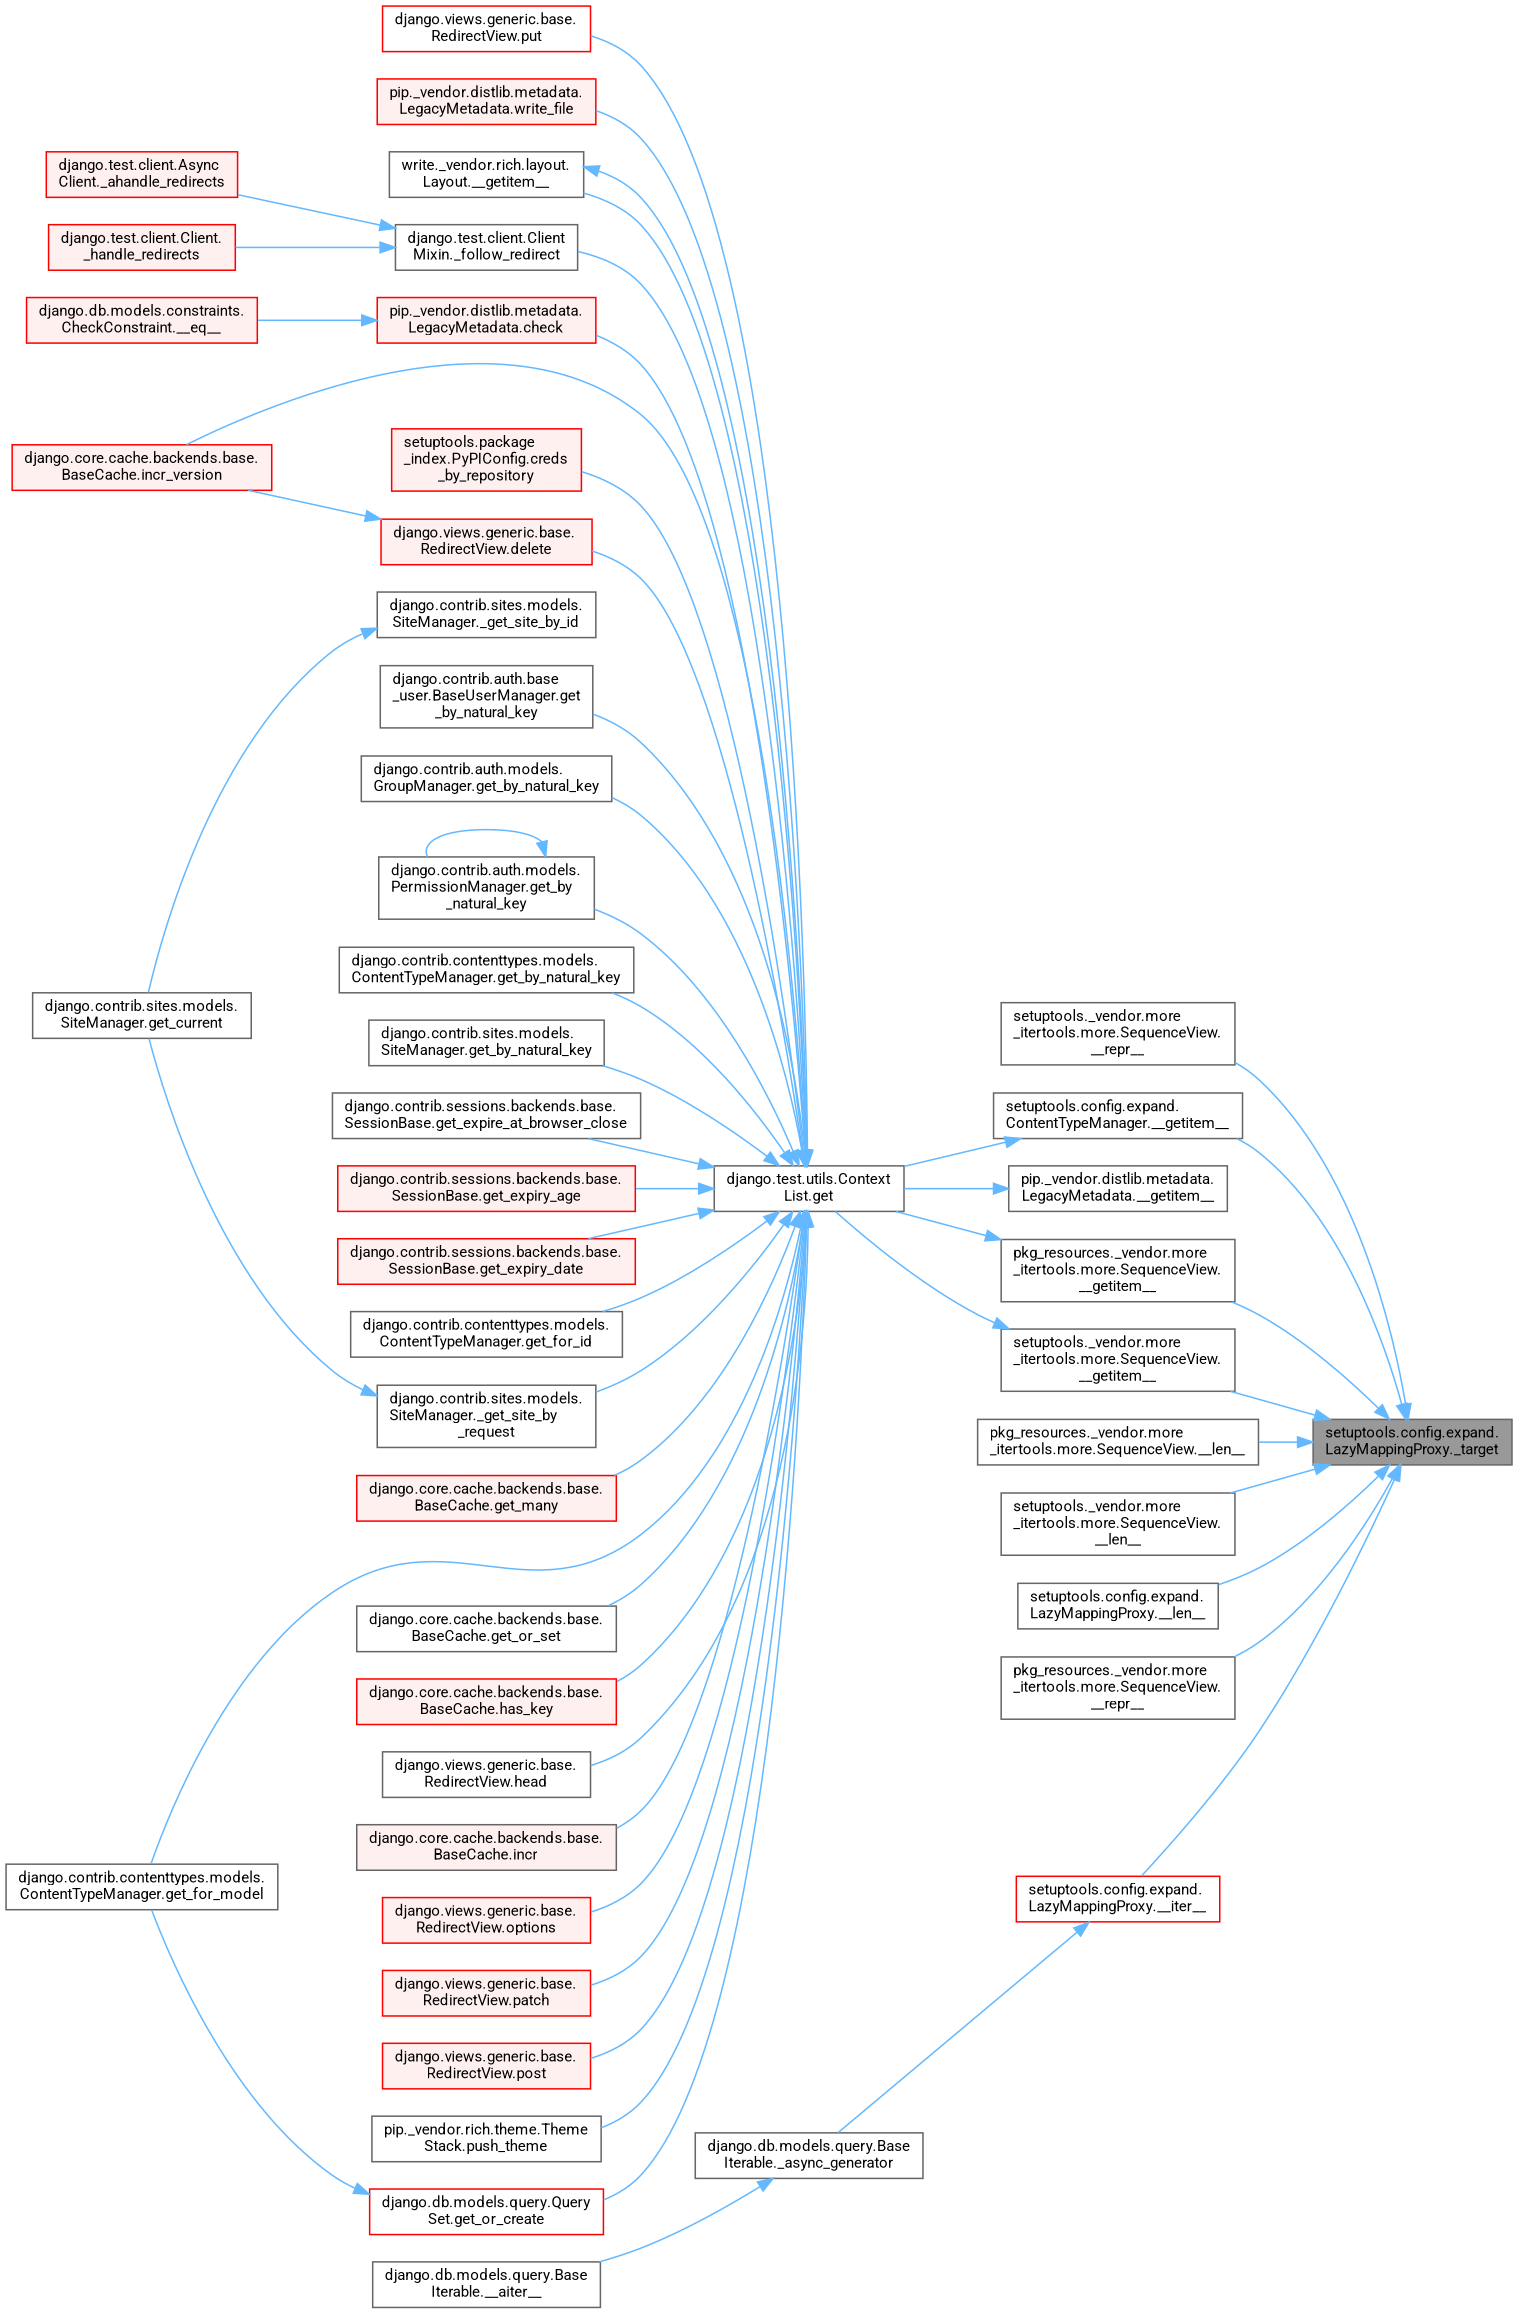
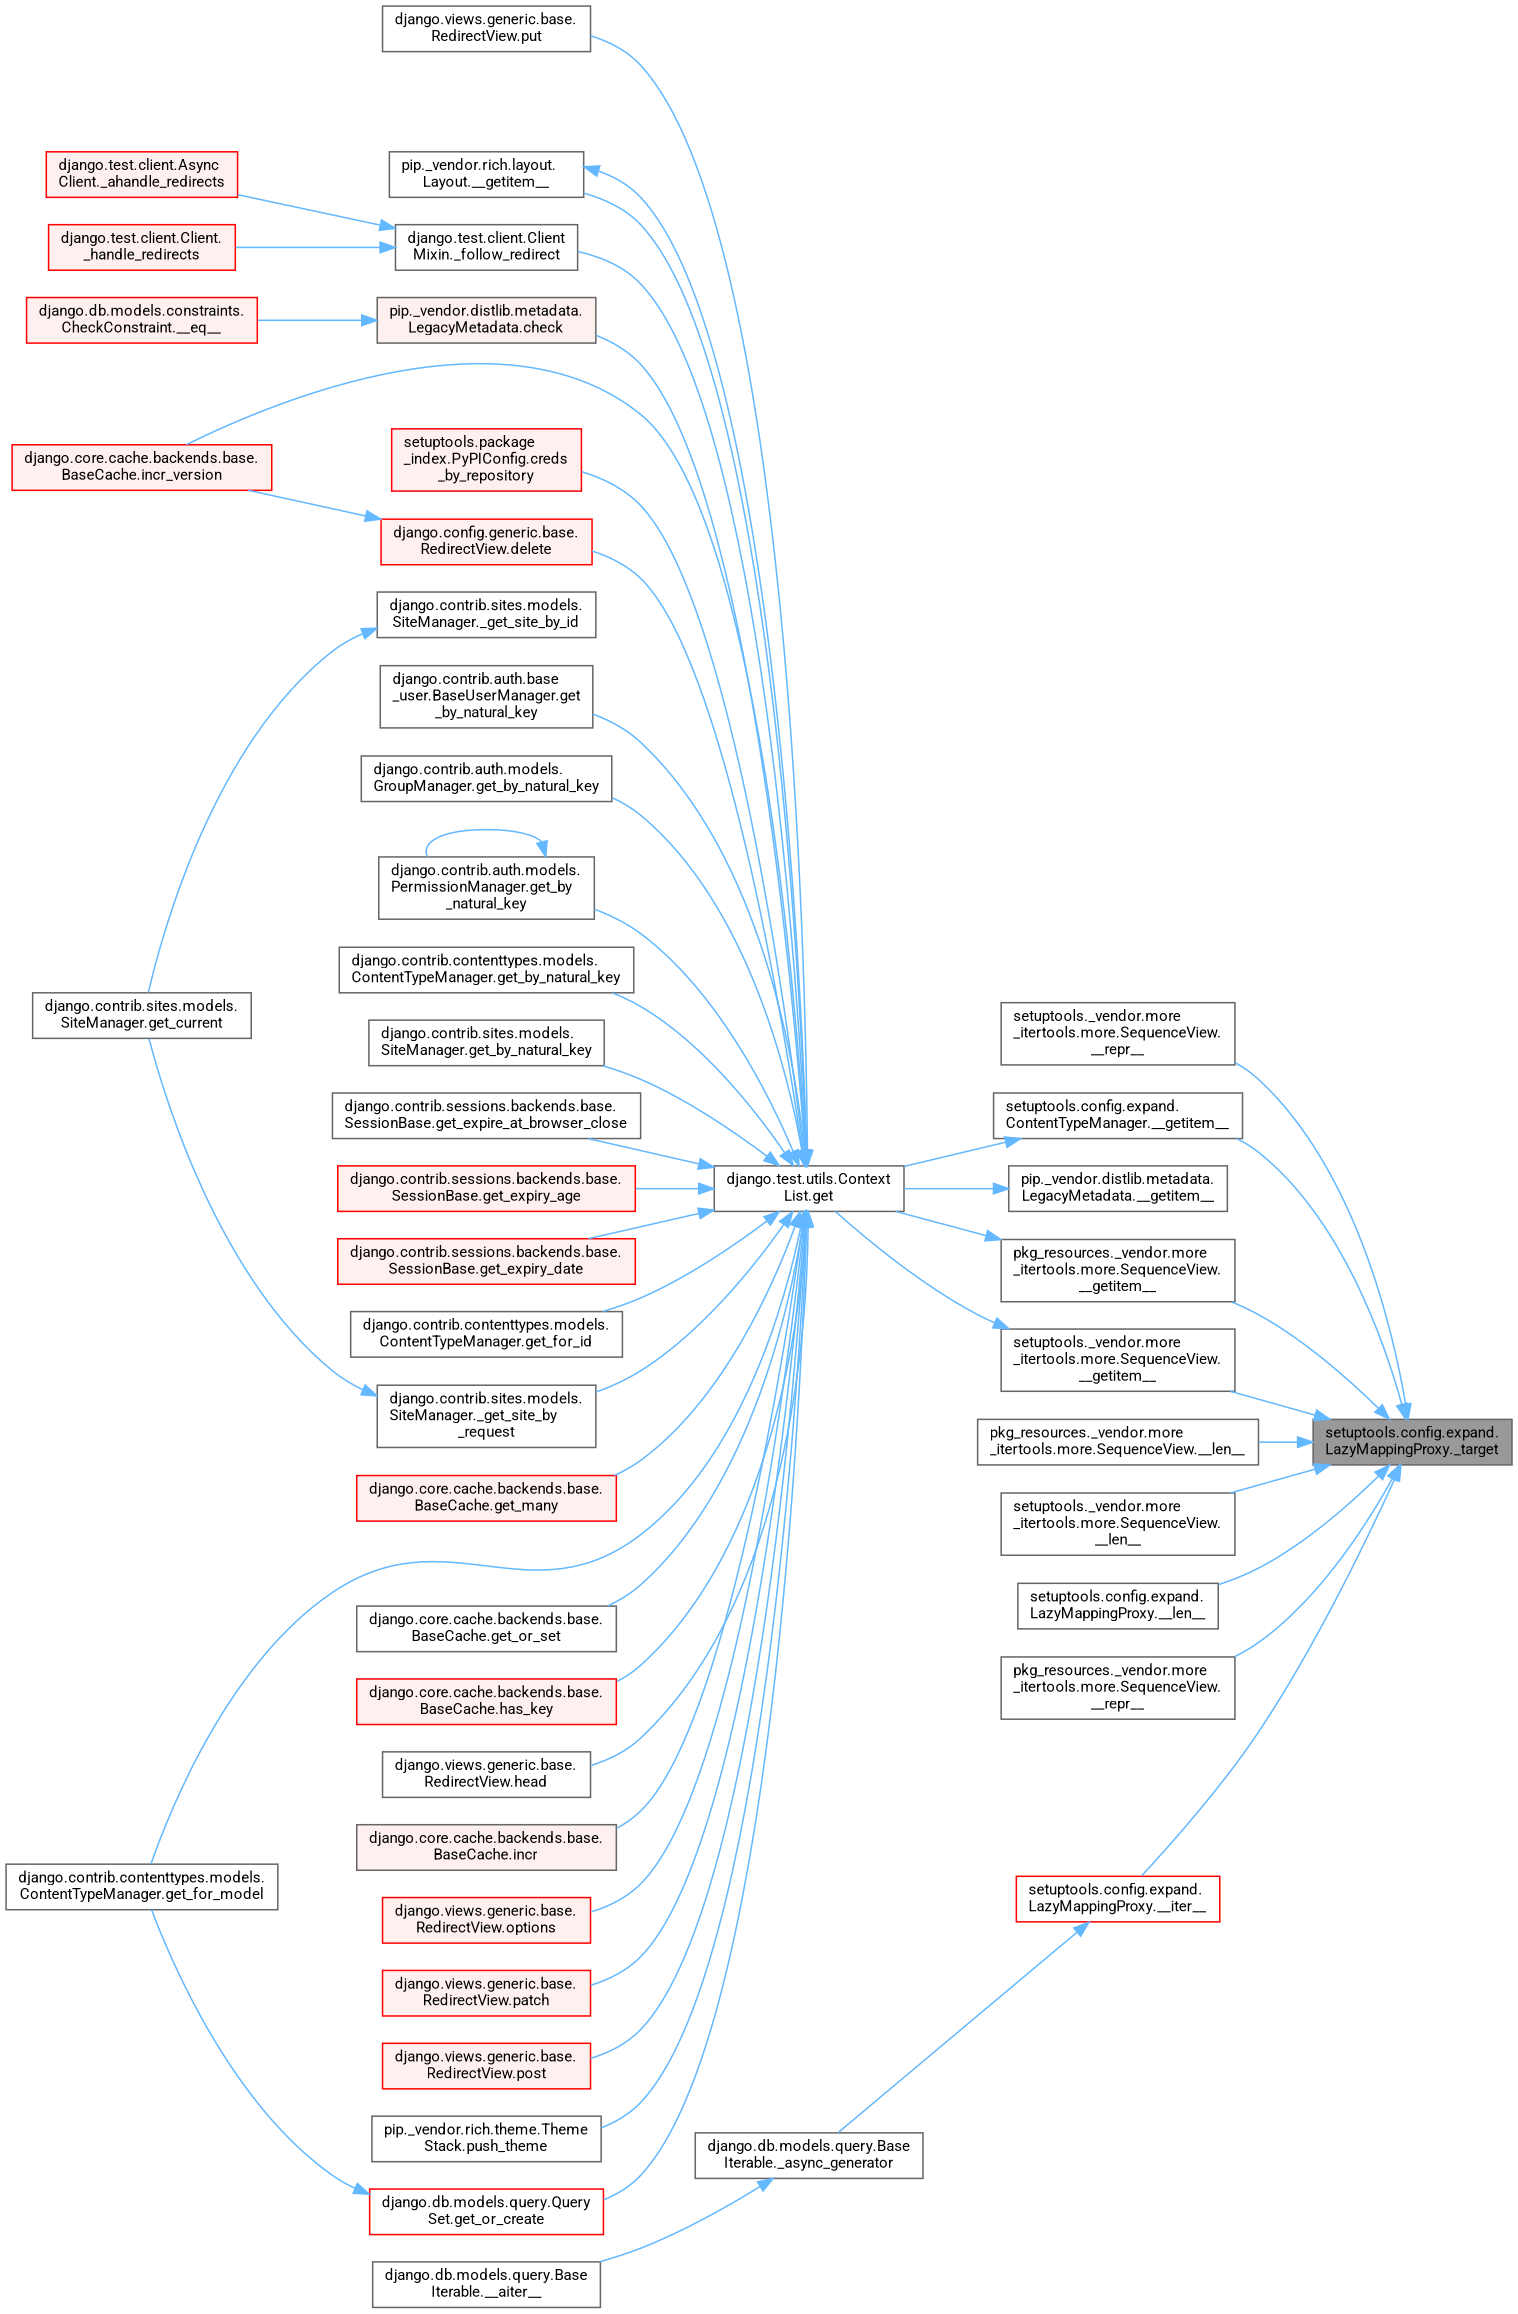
node "django.views.generic.base. RedirectView.put": color red -> grey40
node "pip._vendor.distlib.metadata. LegacyMetadata.write_file": removed
node "write._vendor.rich.layout. Layout.__getitem__": label "write._vendor.rich.layout. Layout.__getitem__" -> "pip._vendor.rich.layout. Layout.__getitem__"
node "pip._vendor.distlib.metadata. LegacyMetadata.check": color red -> grey40
node "django.views.generic.base. RedirectView.delete": label "django.views.generic.base. RedirectView.delete" -> "django.config.generic.base. RedirectView.delete"
